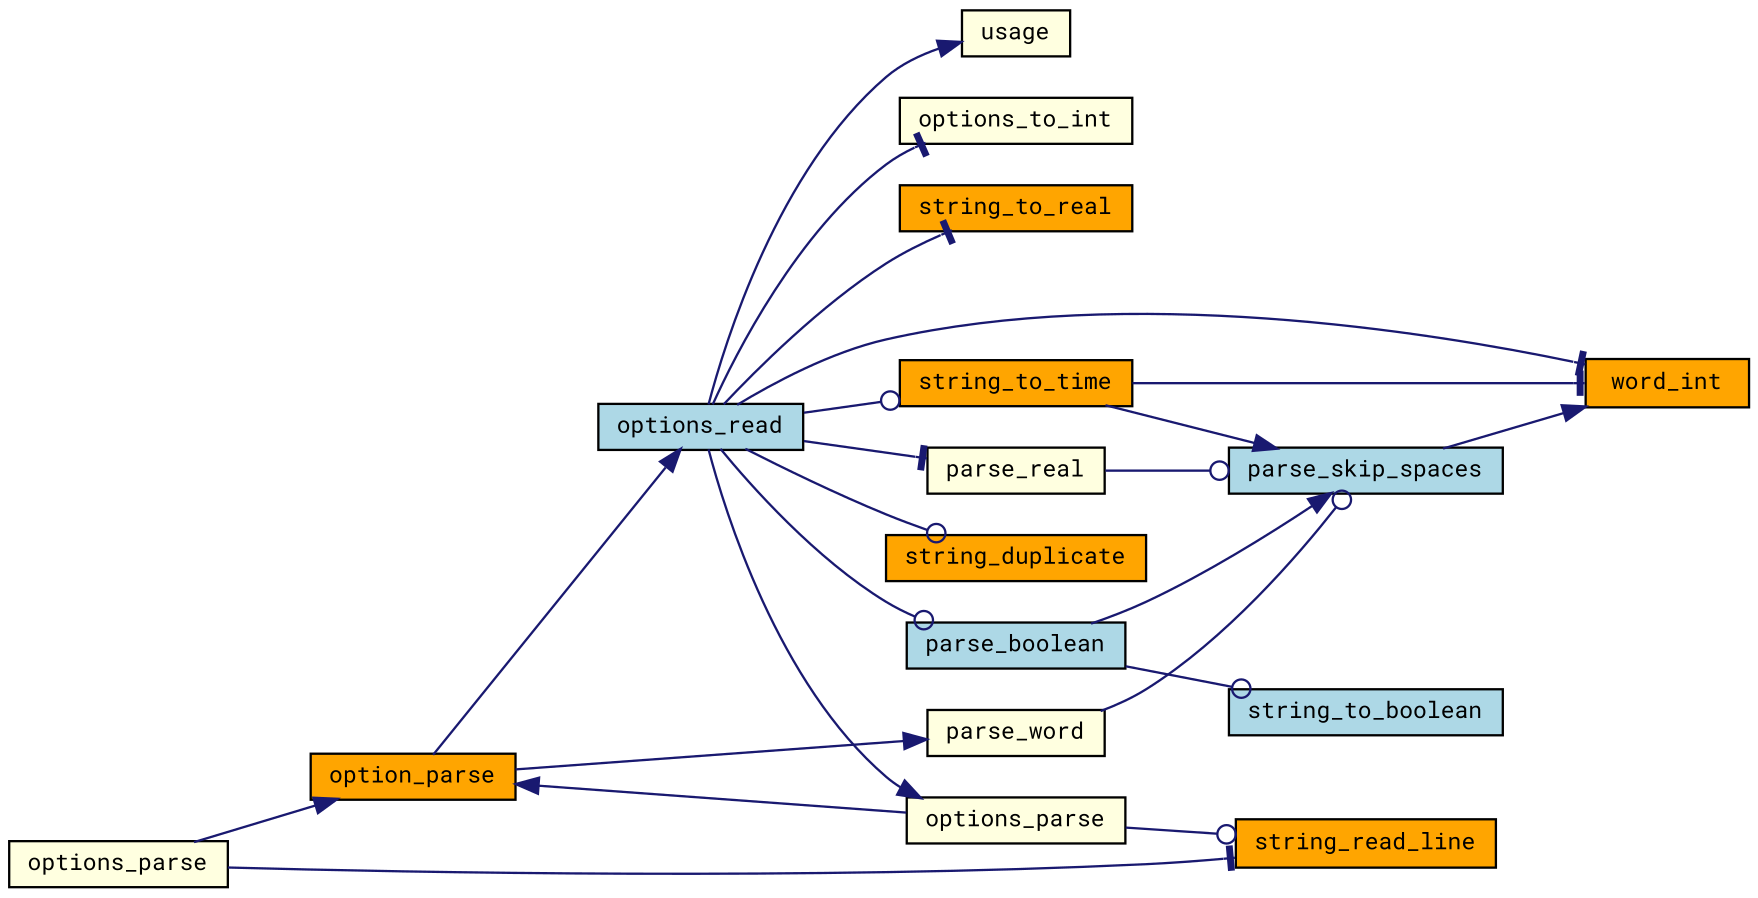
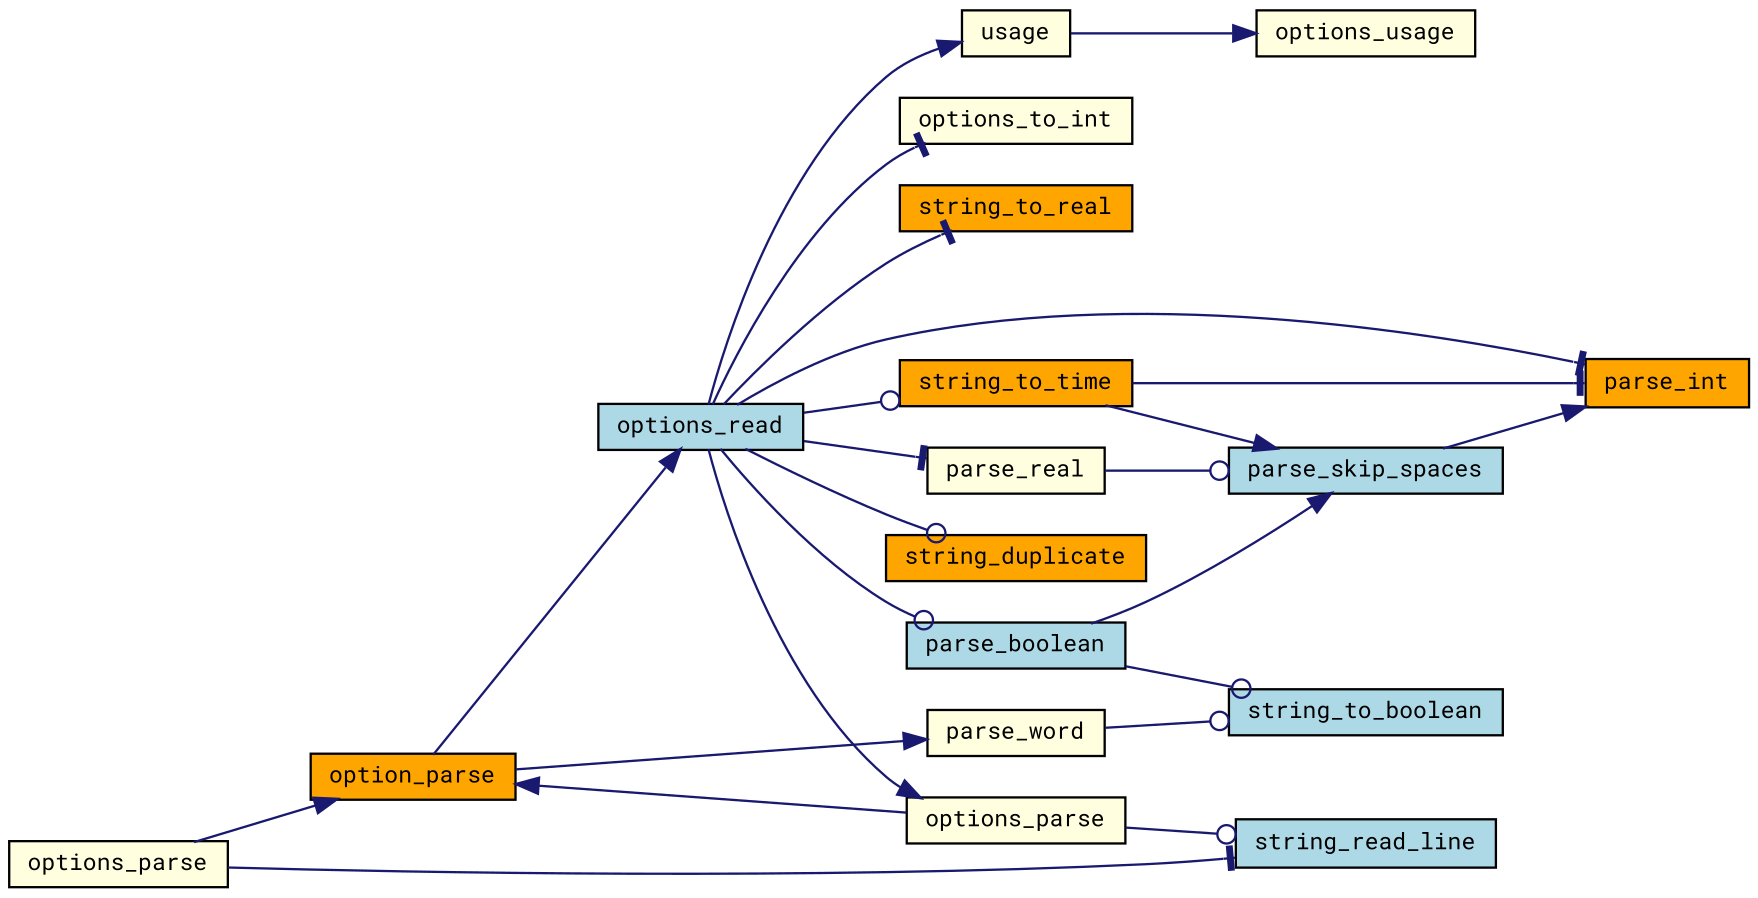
node "options_usage": added
node "word_int": label "word_int" -> "parse_int"
edge "parse_word" -> "parse_skip_spaces": now "parse_word" -> "string_to_boolean"
node "string_read_line": fillcolor orange -> lightblue
